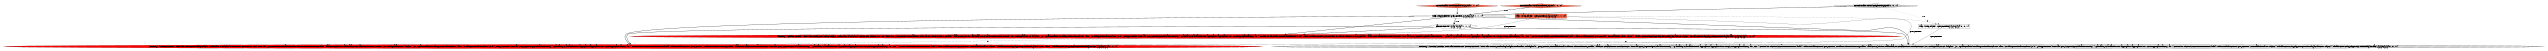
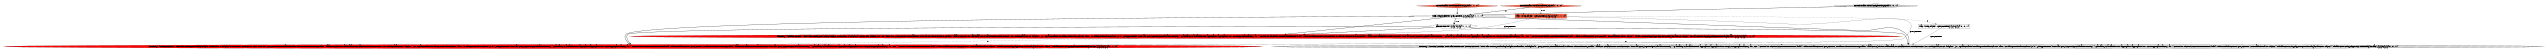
edge "testUnionAllTwoQueriesLeftQueryIsJoin['1', '0', '0']" -> "Map<String,Object> queryContext@@@2@@@['1', '1', '0']": added, label "true"
edge "testUnionAllTwoQueriesLeftQueryIsJoin['0', '1', '0']" -> "Map<String,Object> queryContext@@@2@@@['1', '1', '0']": label "true" -> "0"
edge "testUnionAllTwoQueriesRightQueryIsJoin['0', '0', '1']" -> "Map<String,Object> queryContext@@@2@@@['0', '0', '1']": removed, label "true"
